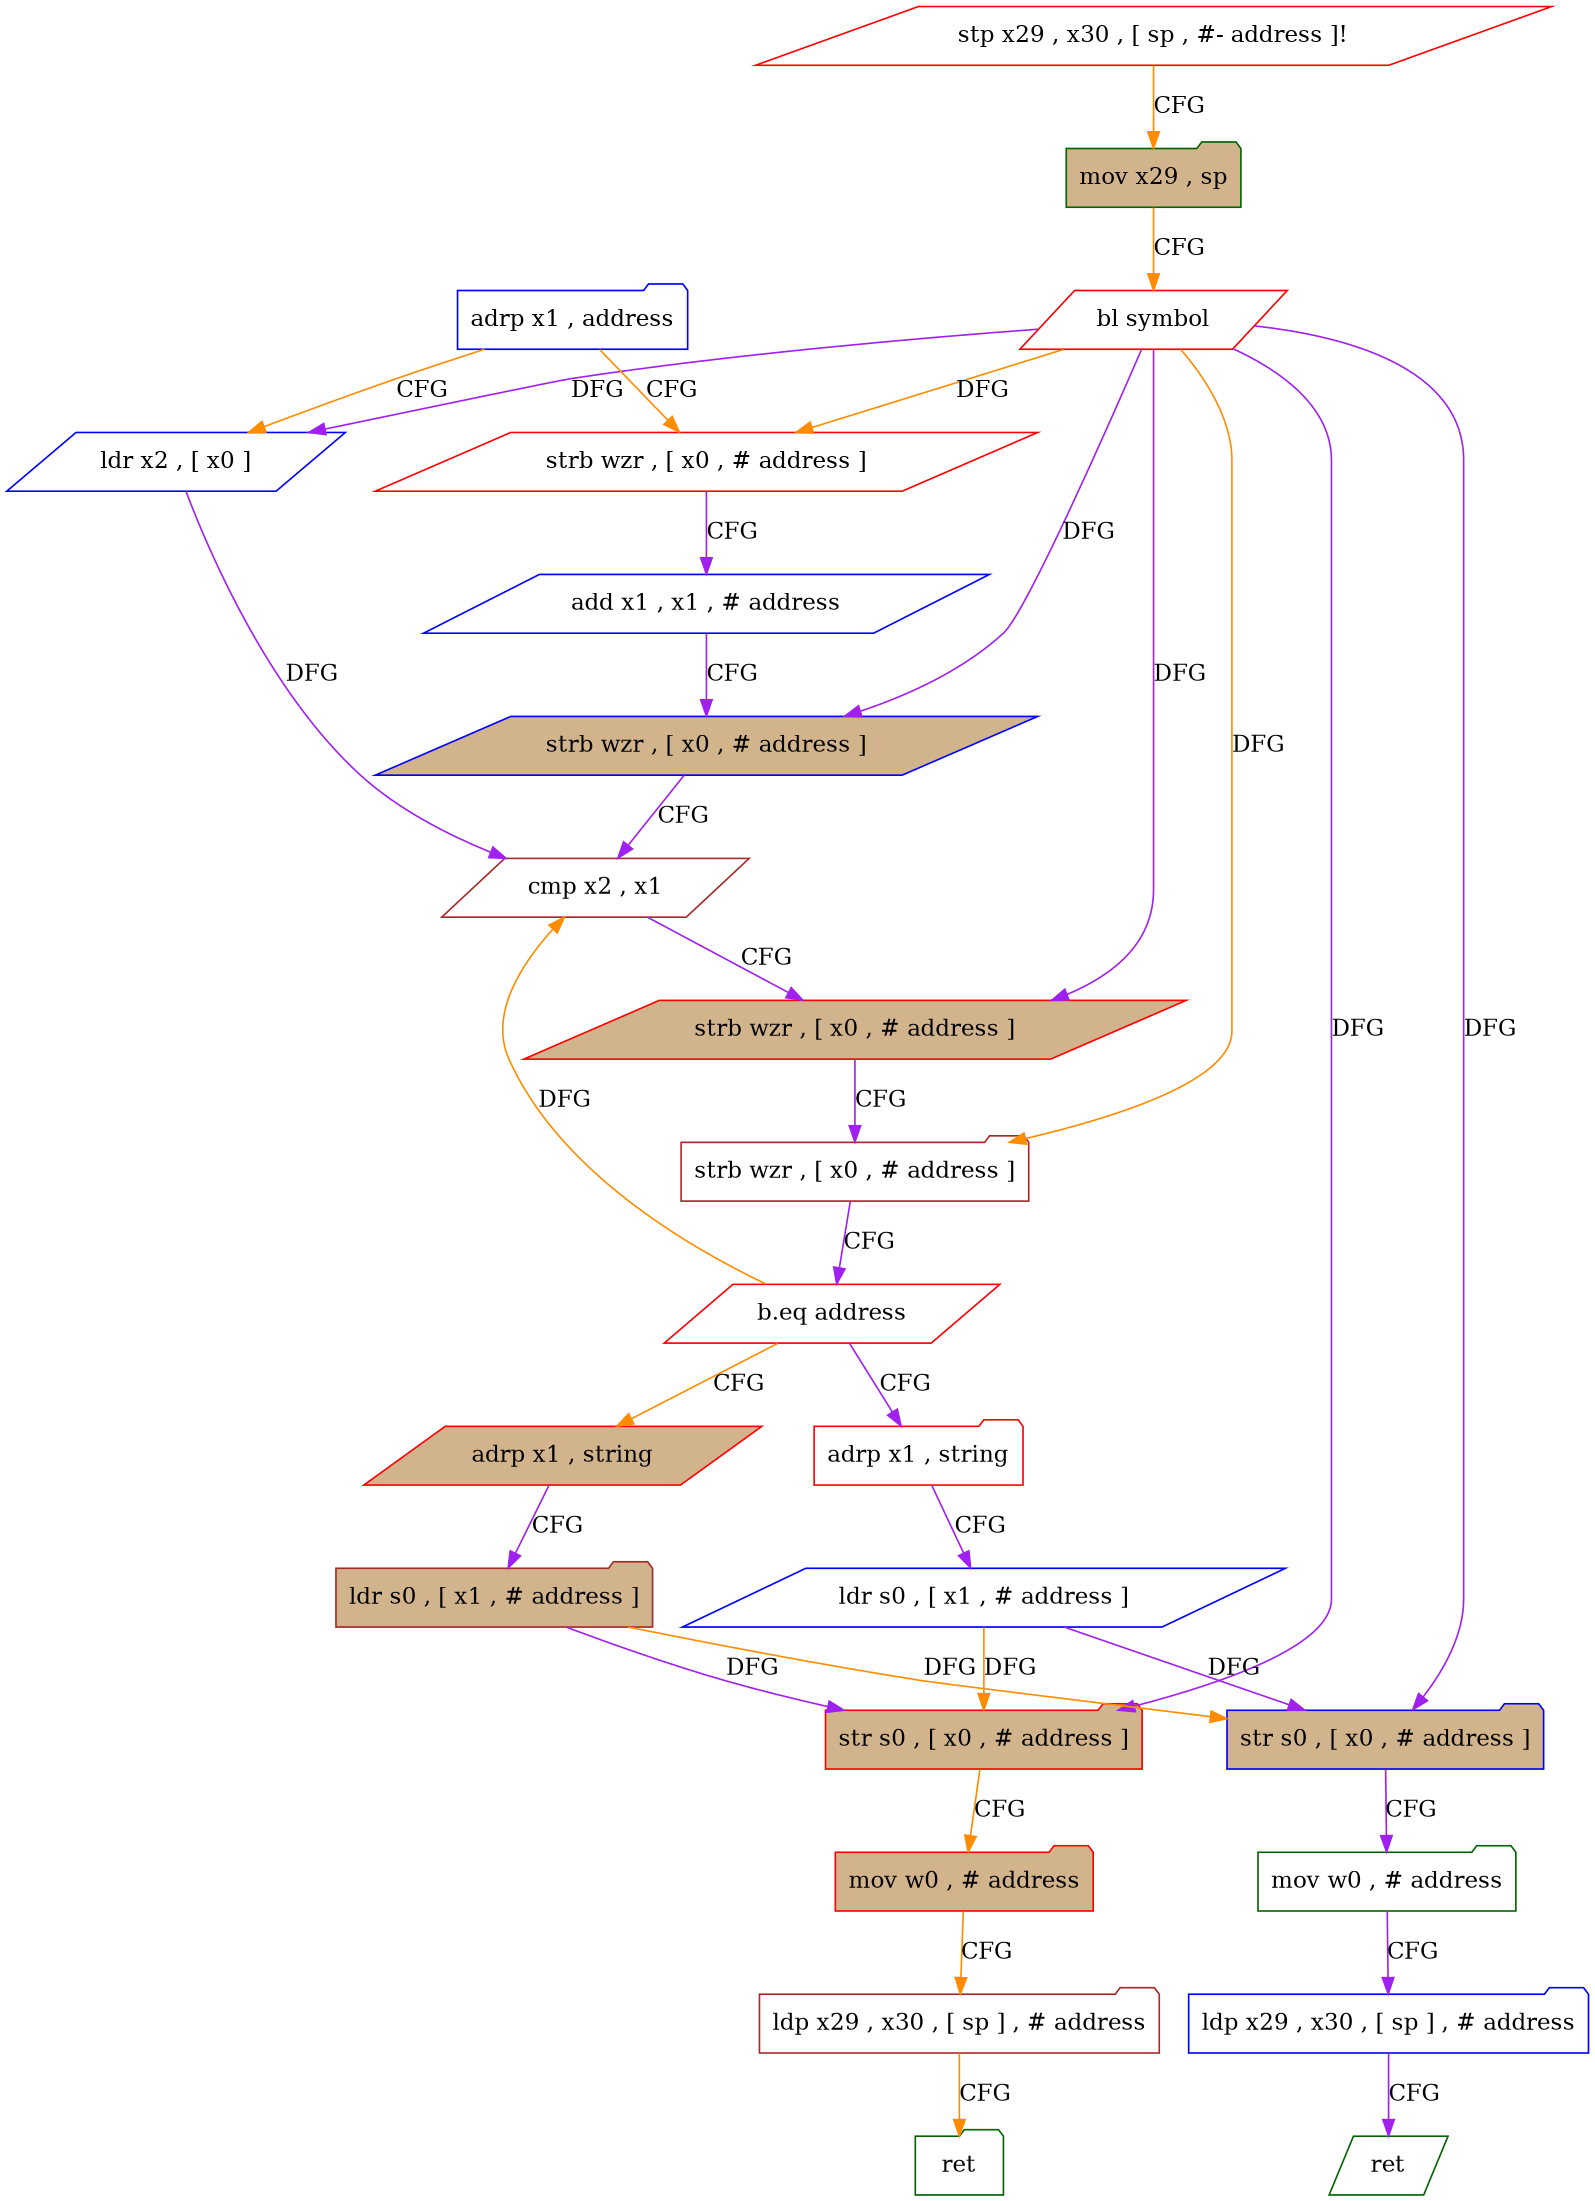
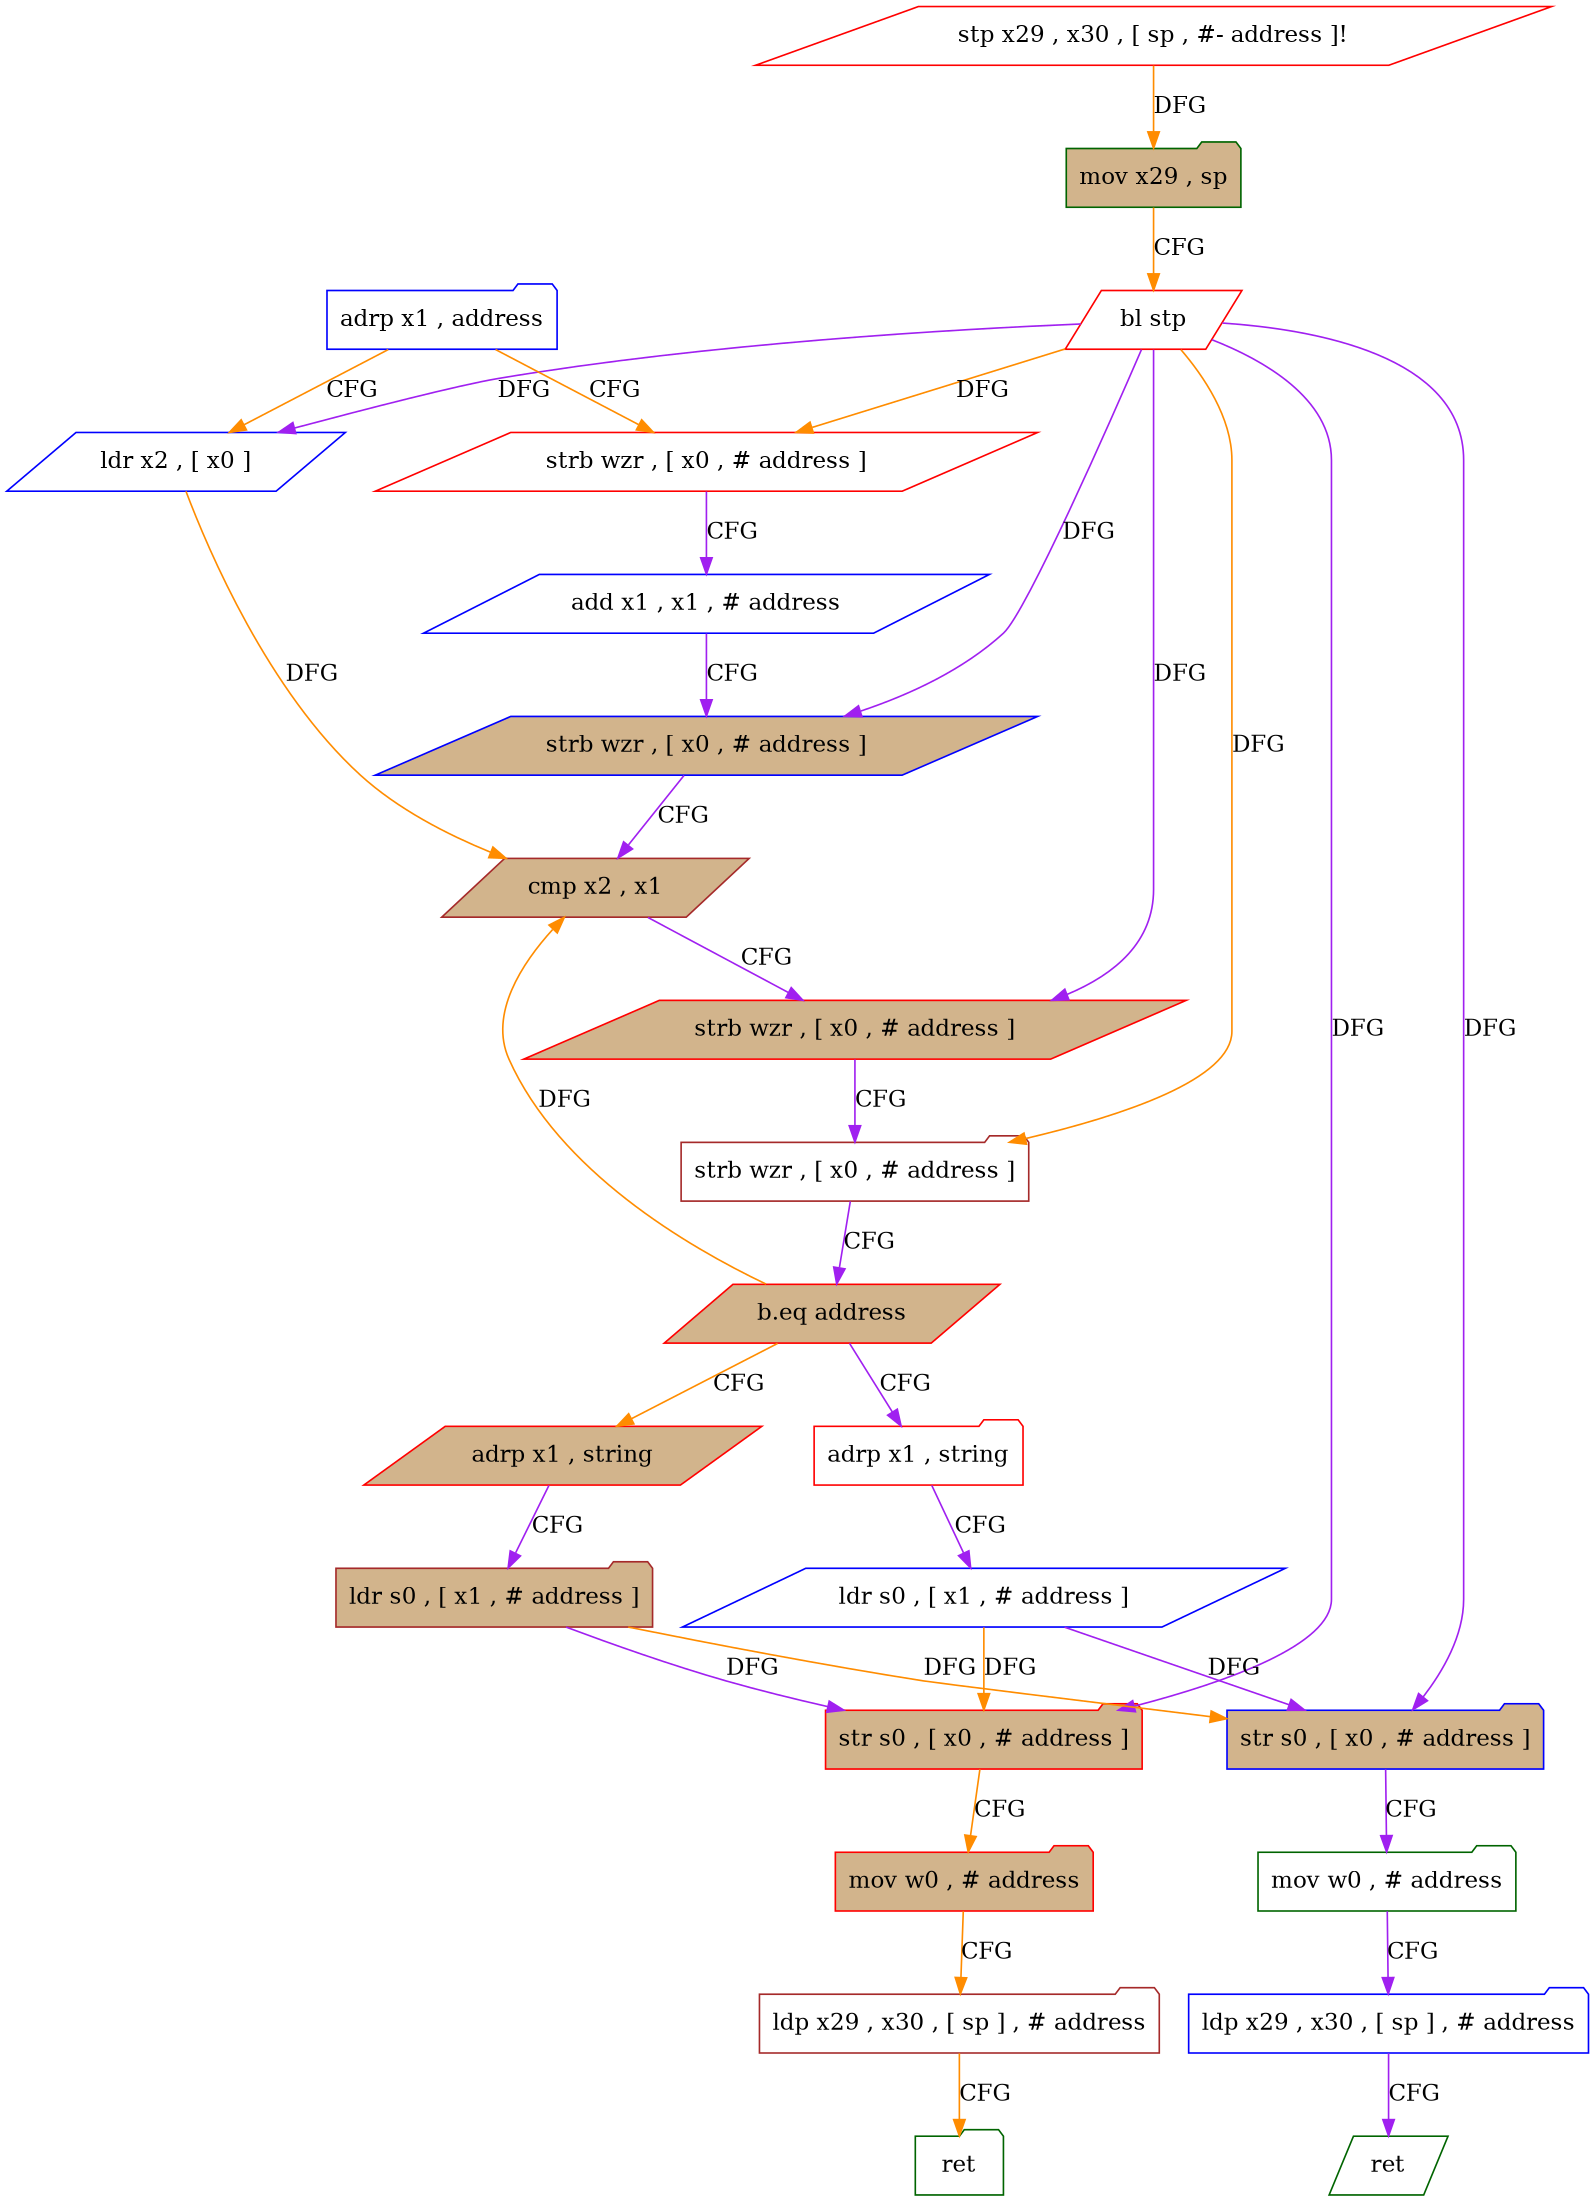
edge "stp x29 , x30 , [ sp , #- address ]!" -> "mov x29 , sp": label "CFG" -> "DFG"
node "bl symbol": label "bl symbol" -> "bl stp"
edge "ldr x2 , [ x0 ]" -> "cmp x2 , x1": color purple -> darkorange
node "cmp x2 , x1": fillcolor white -> tan
node "b.eq address": fillcolor white -> tan
